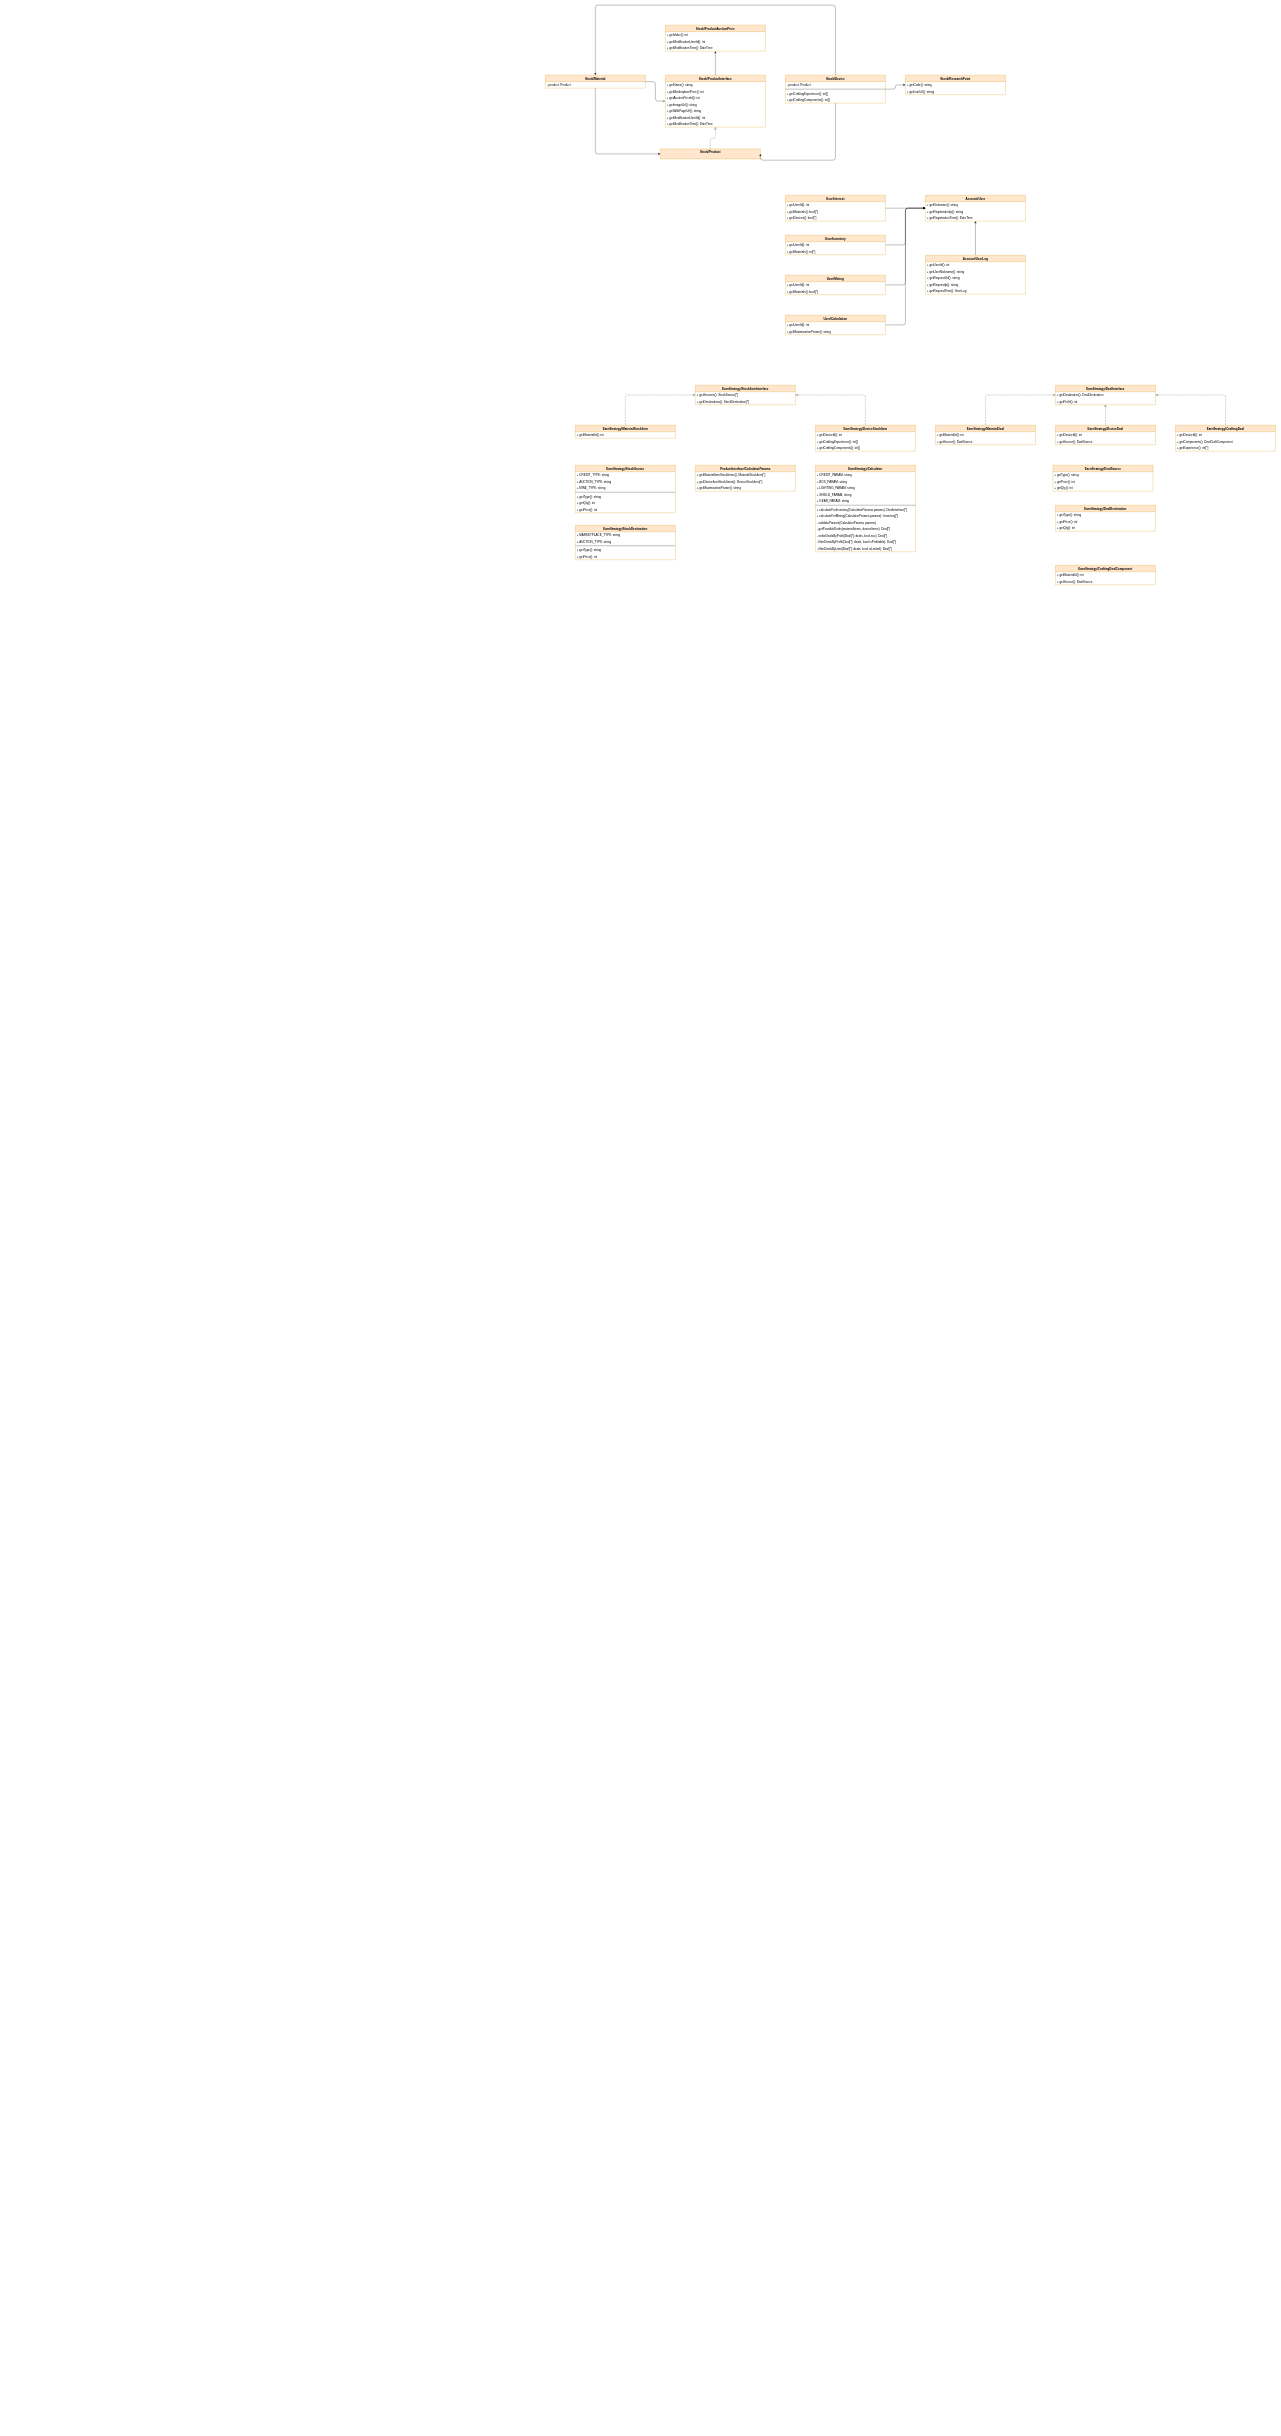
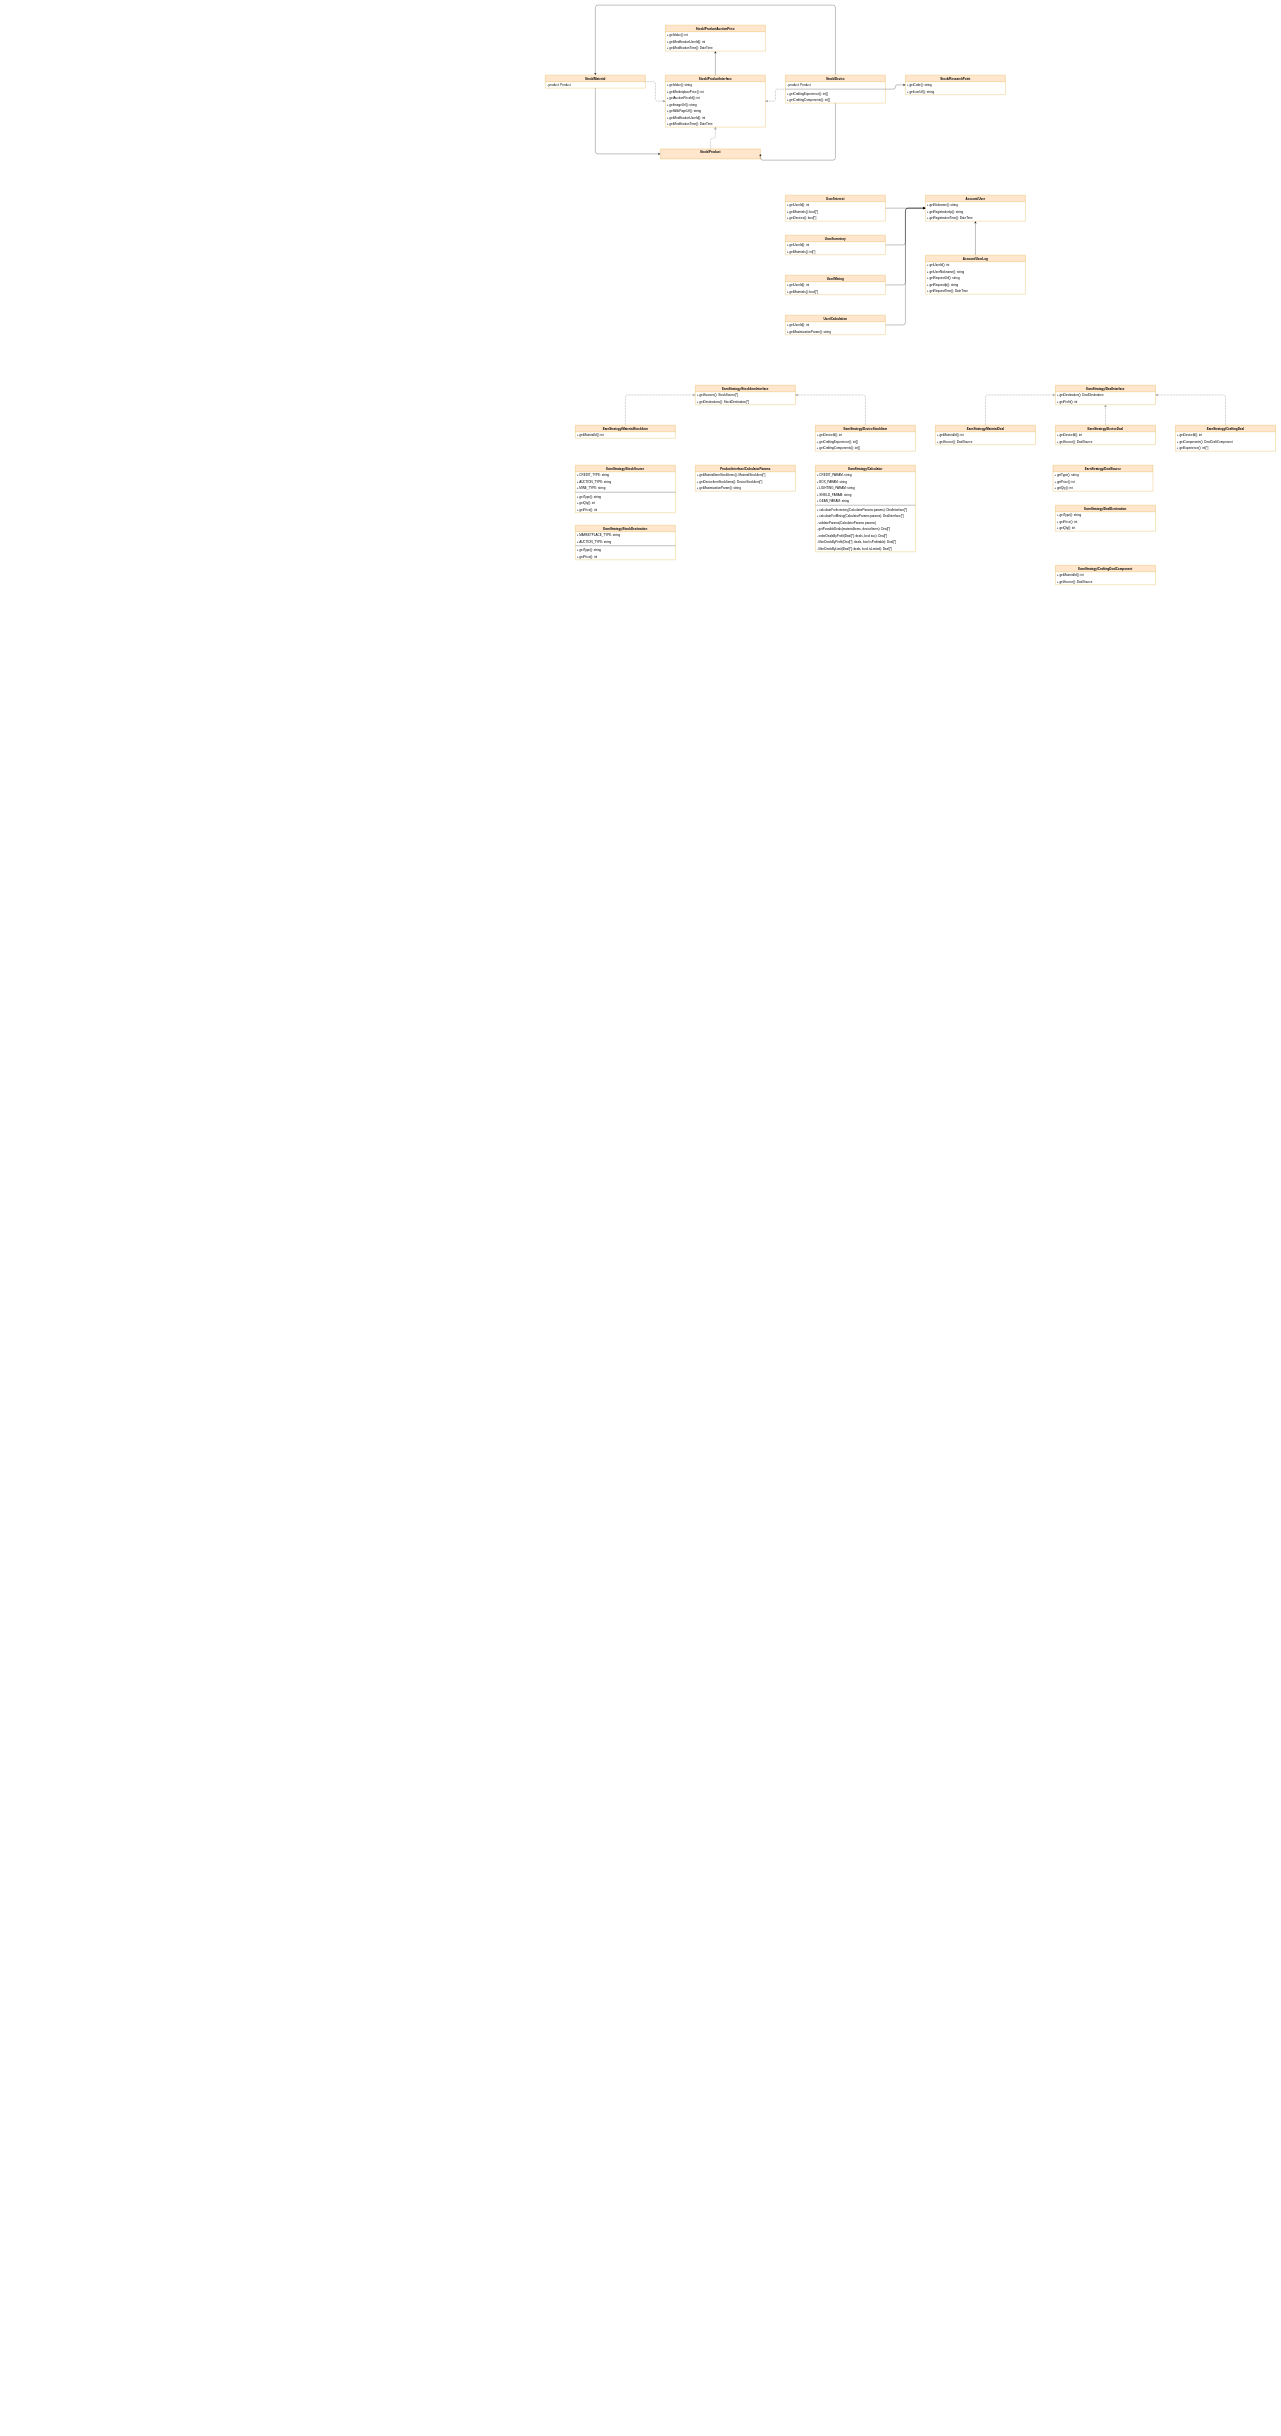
node "+ getName(): string": label "+ getName(): string" -> "+ getValue(): string"
edge "Stock/Material" -> "Stock/ProductInterface": style solid -> dashed
edge "Stock/Device" -> "Stock/ProductInterface": added
node "+ getRequestTime(): UserLog": label "+ getRequestTime(): UserLog" -> "+ getRequestTime(): DateTime"
node "+ calculateForMining(CalculatorParams params): Inventory[*]": label "+ calculateForMining(CalculatorParams params): Inventory[*]" -> "+ calculateForMining(CalculatorParams params): DealInterface[*]"
